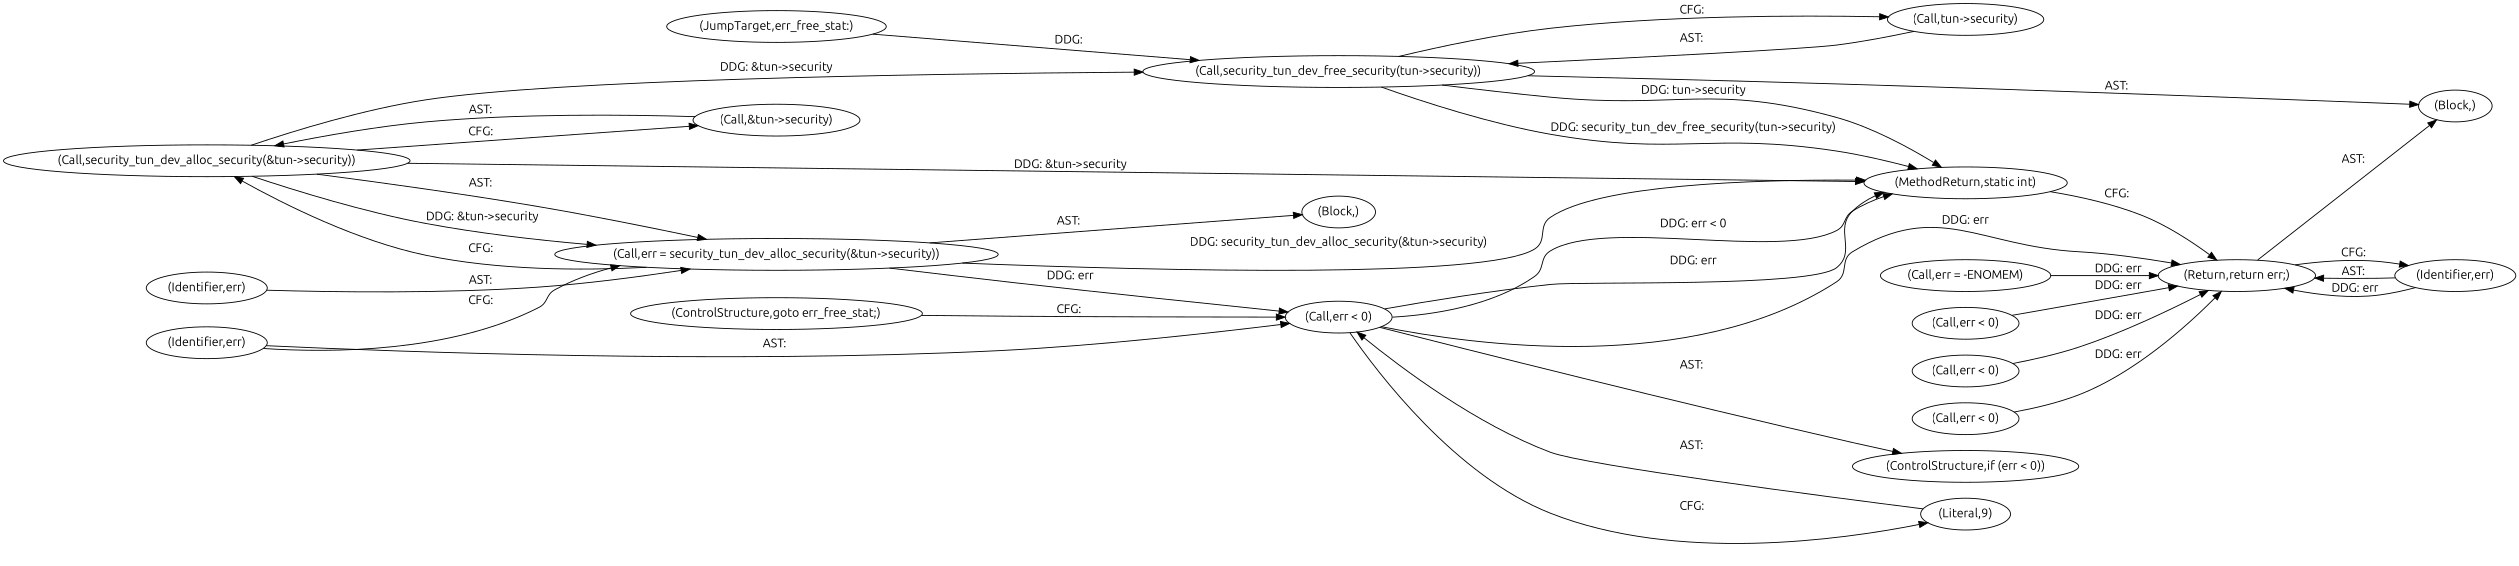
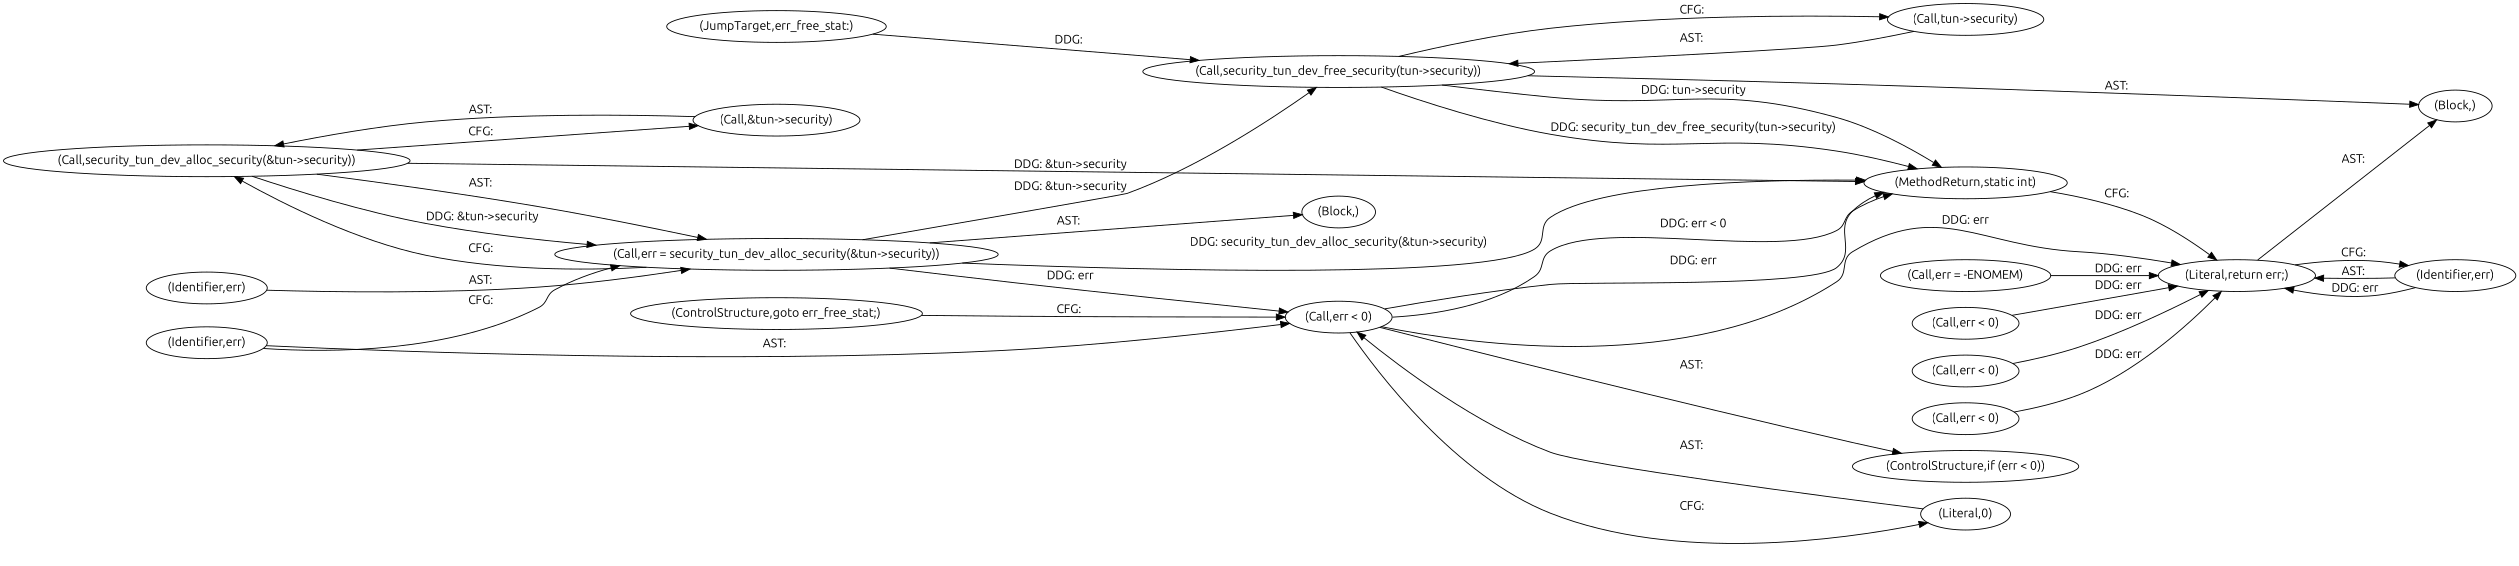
edge "(Call,security_tun_dev_alloc_security(&tun->security))" -> "(Call,security_tun_dev_free_security(tun->security))": now "(Call,err = security_tun_dev_alloc_security(&tun->security))" -> "(Call,security_tun_dev_free_security(tun->security))"
node "(Return,return err;)": label "(Return,return err;)" -> "(Literal,return err;)"
node "(Literal,9)": label "(Literal,9)" -> "(Literal,0)"
